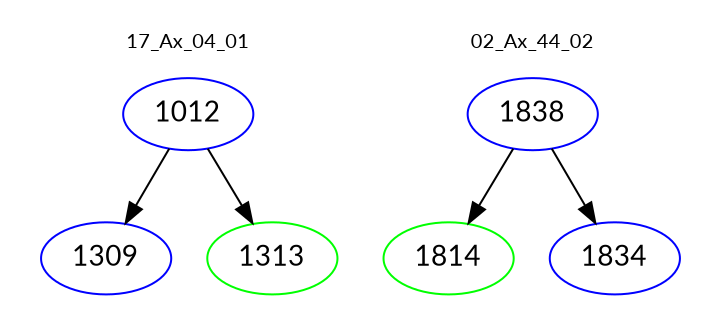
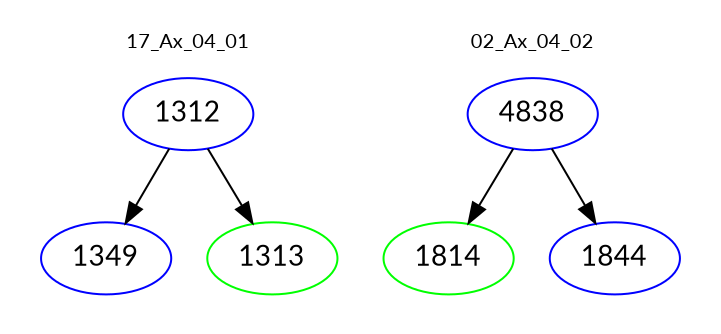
cluster "02_Ax_44_02": label "02_Ax_44_02" -> "02_Ax_04_02"
node "1012": label "1012" -> "1312"
node "1838": label "1838" -> "4838"
node "1309": label "1309" -> "1349"
node "1834": label "1834" -> "1844"
